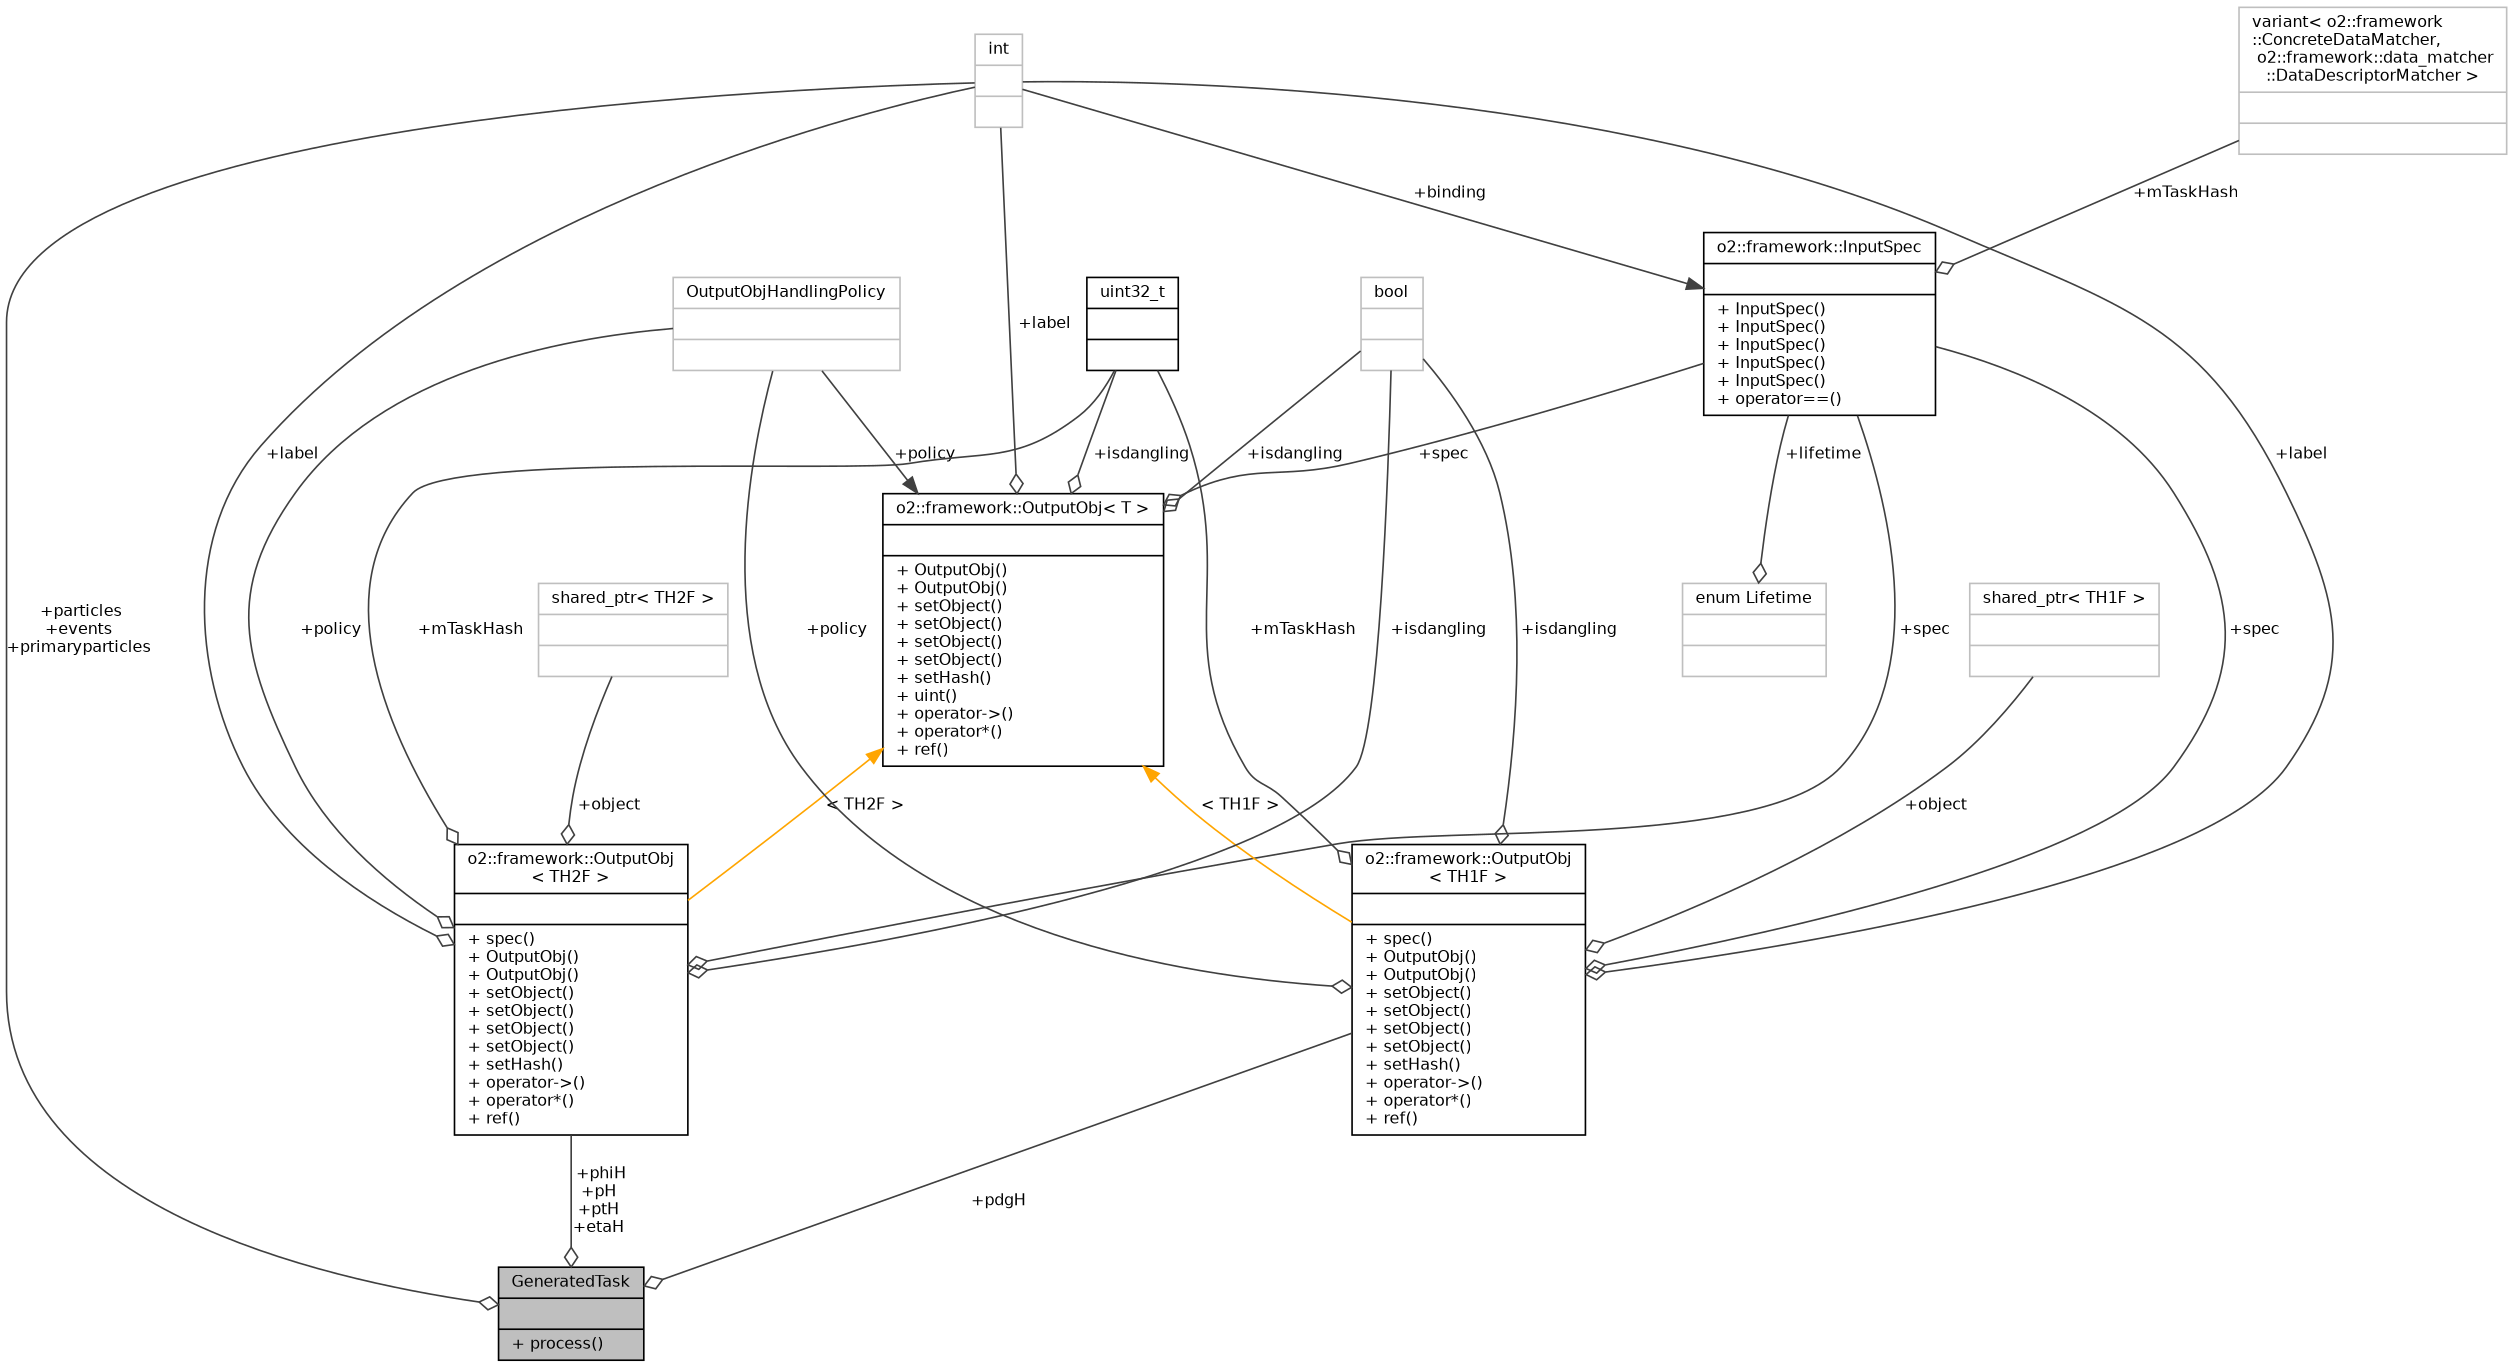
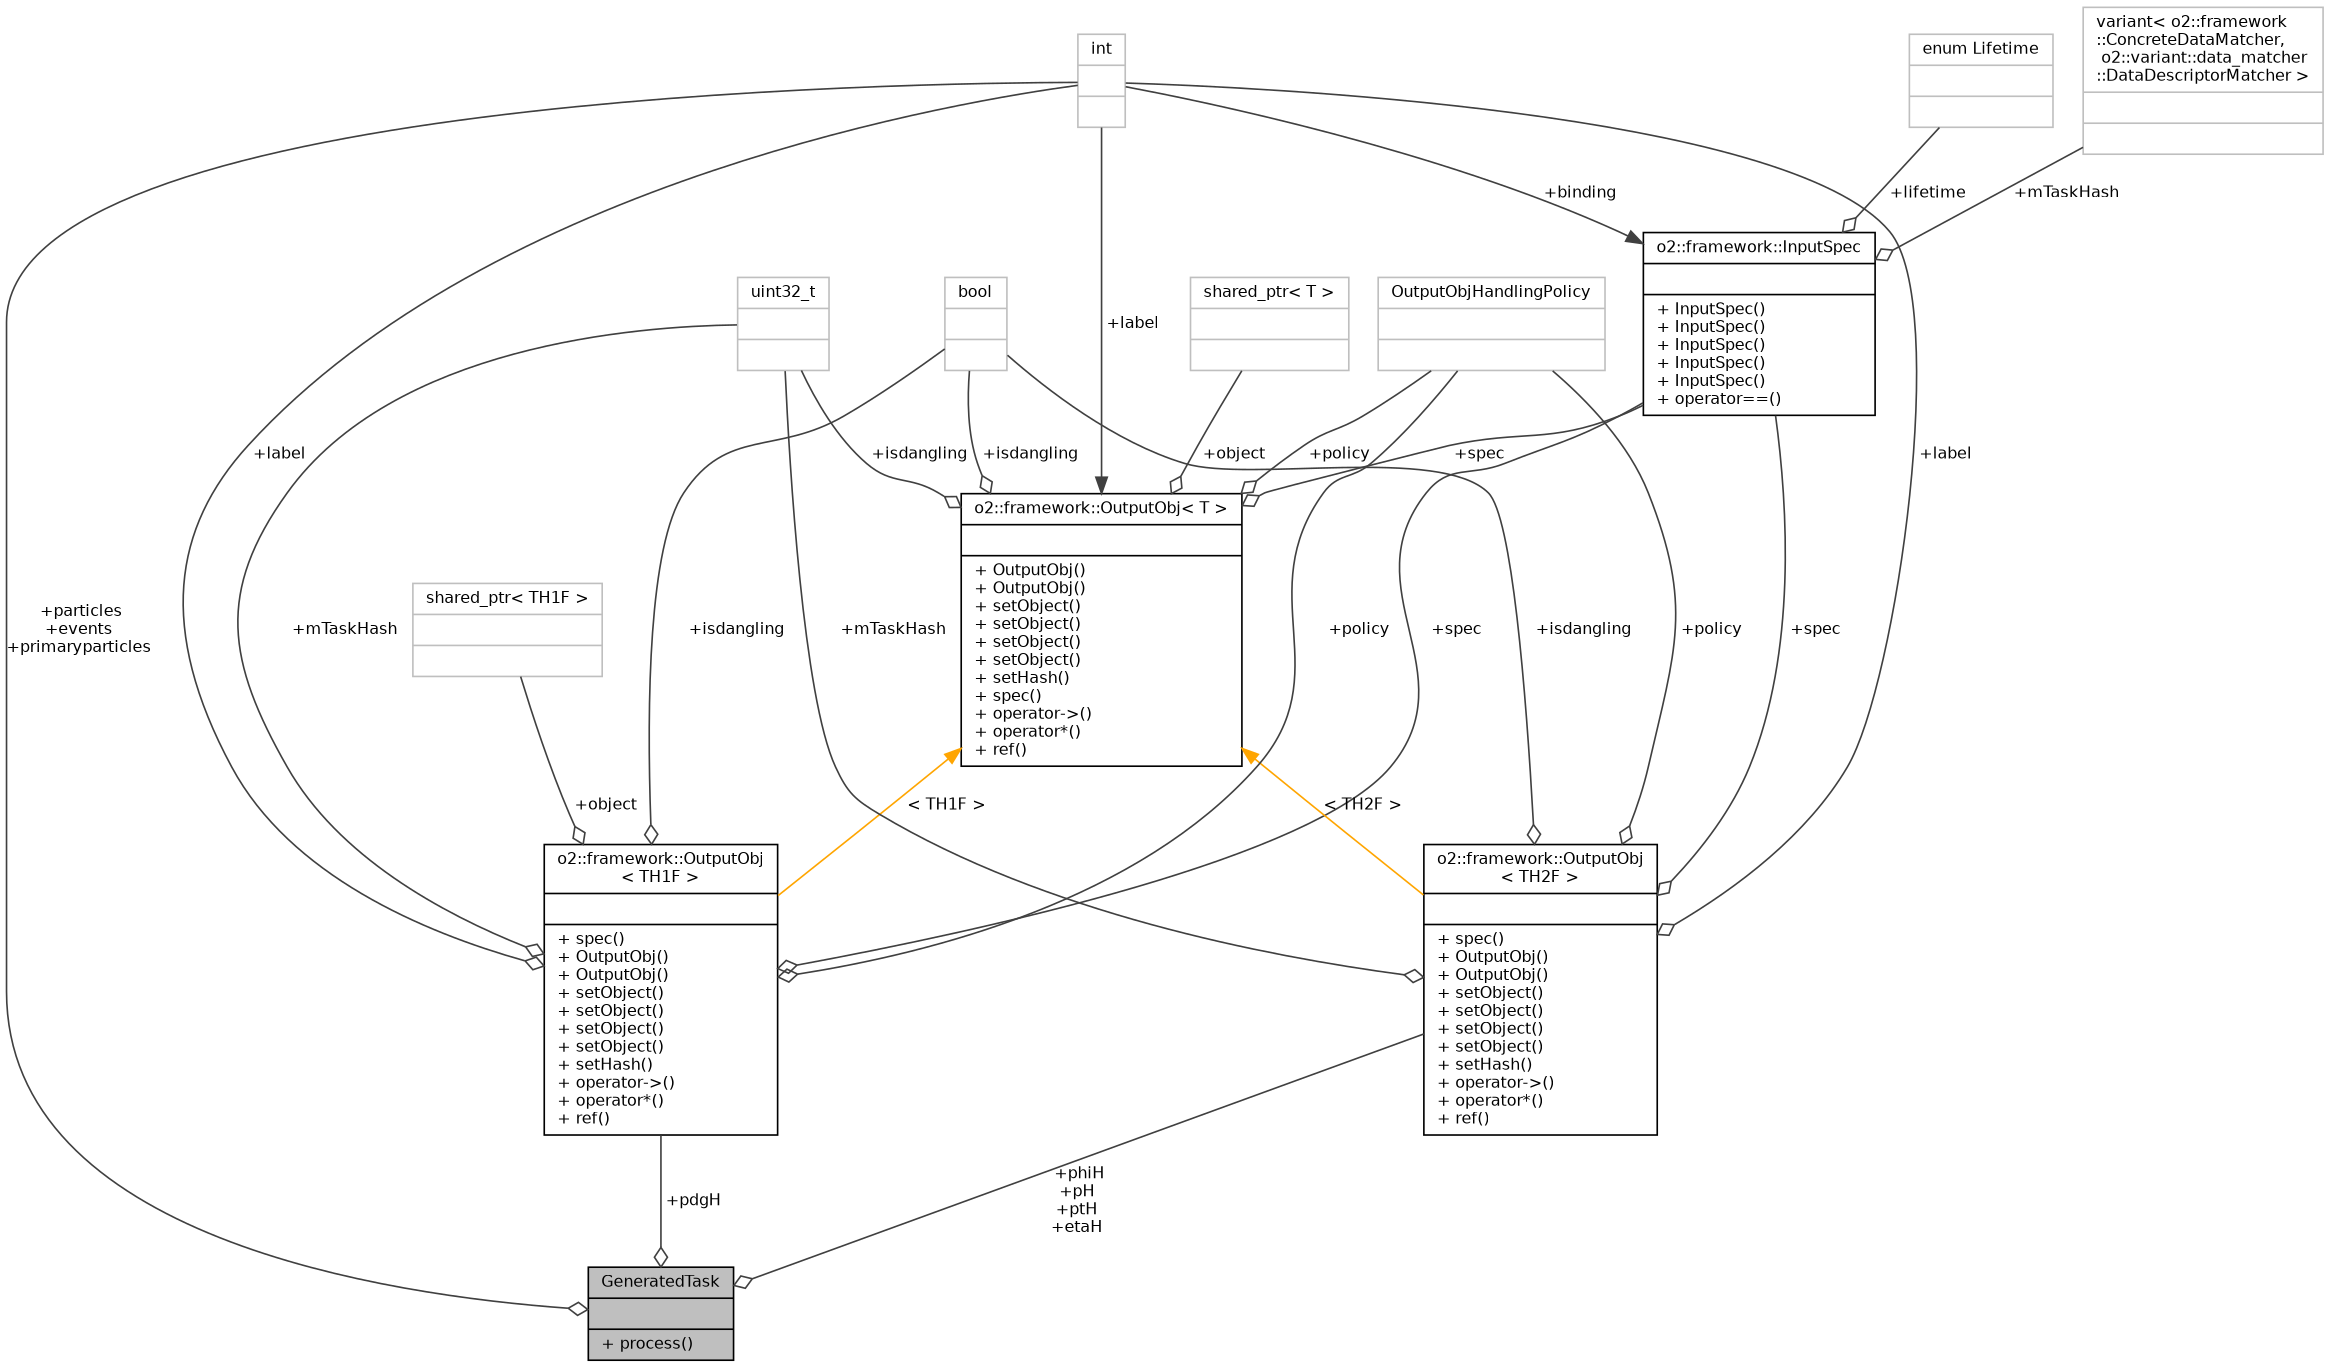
node "variant< o2::framework": text "o2::framework::data_matcher" -> "o2::variant::data_matcher"
edge "int" -> "o2::framework::OutputObj< T >": arrowhead odiamond -> normal
node "uint32_t": color black -> grey75
node "shared_ptr< T >": added
edge "OutputObjHandlingPolicy" -> "o2::framework::OutputObj< T >": arrowhead normal -> odiamond
edge "o2::framework::InputSpec" -> "enum Lifetime": reversed
node "shared_ptr< TH2F >": removed
node "o2::framework::OutputObj< T >": text "+ uint()" -> "+ spec()"
